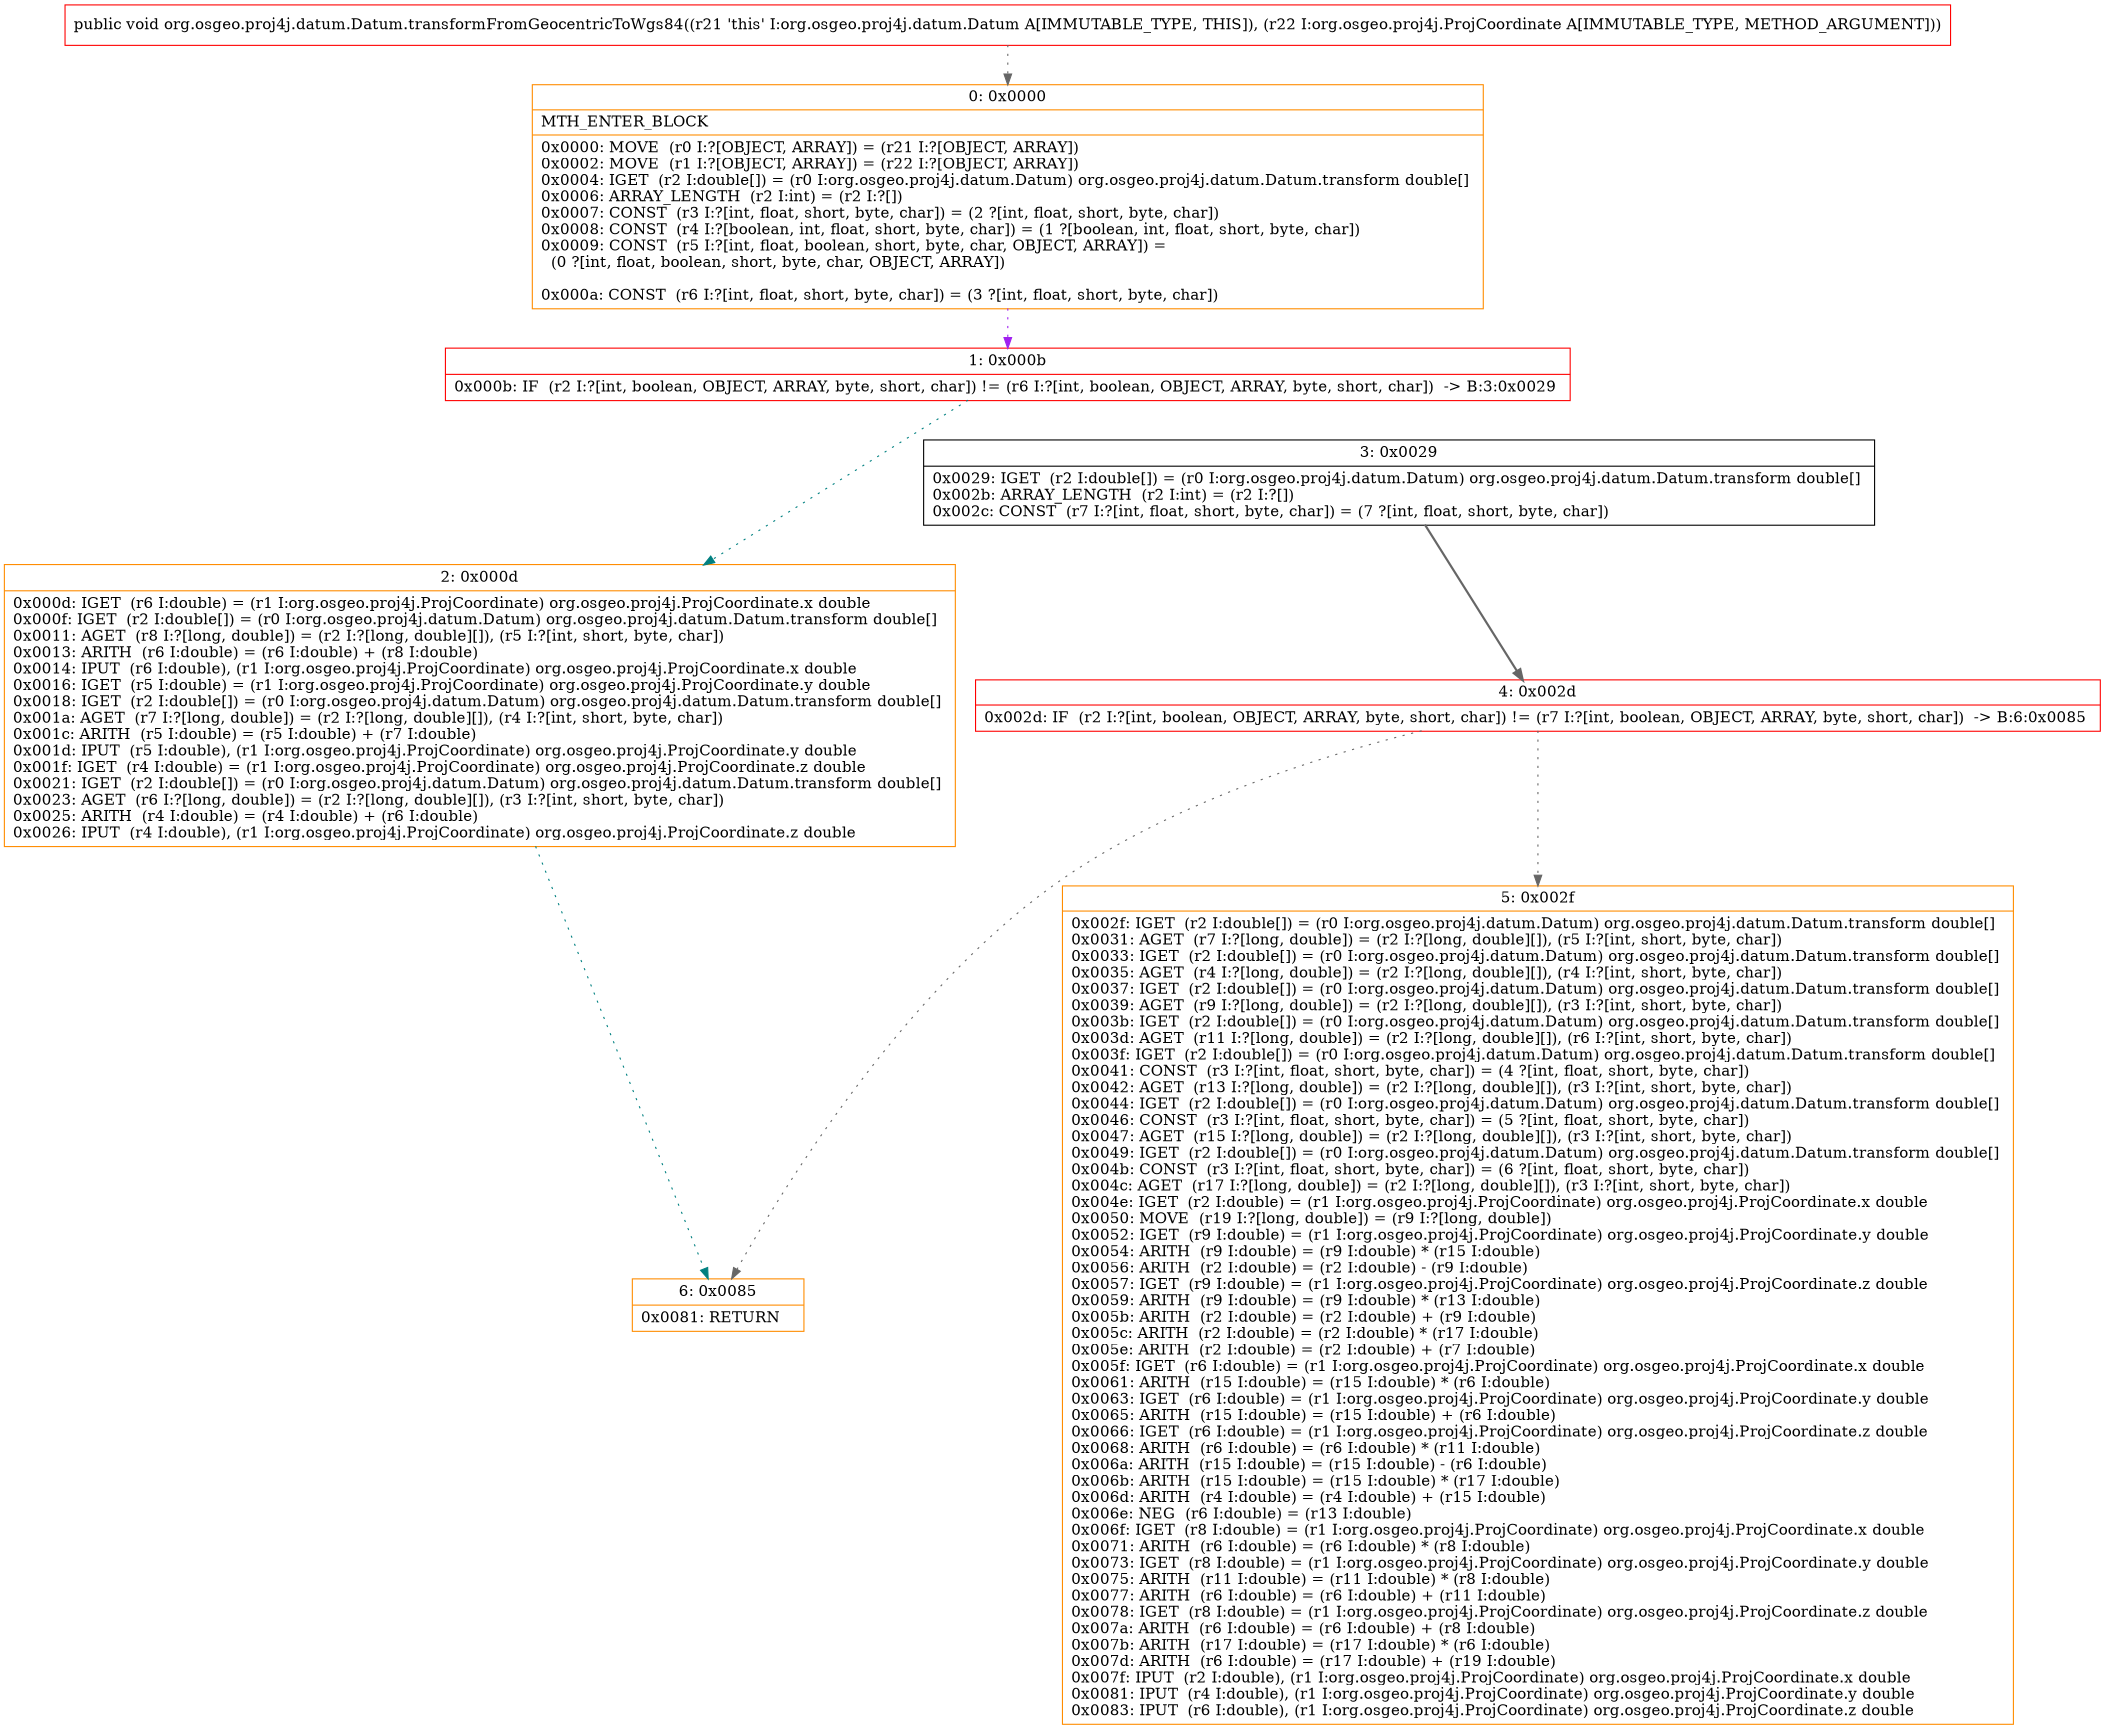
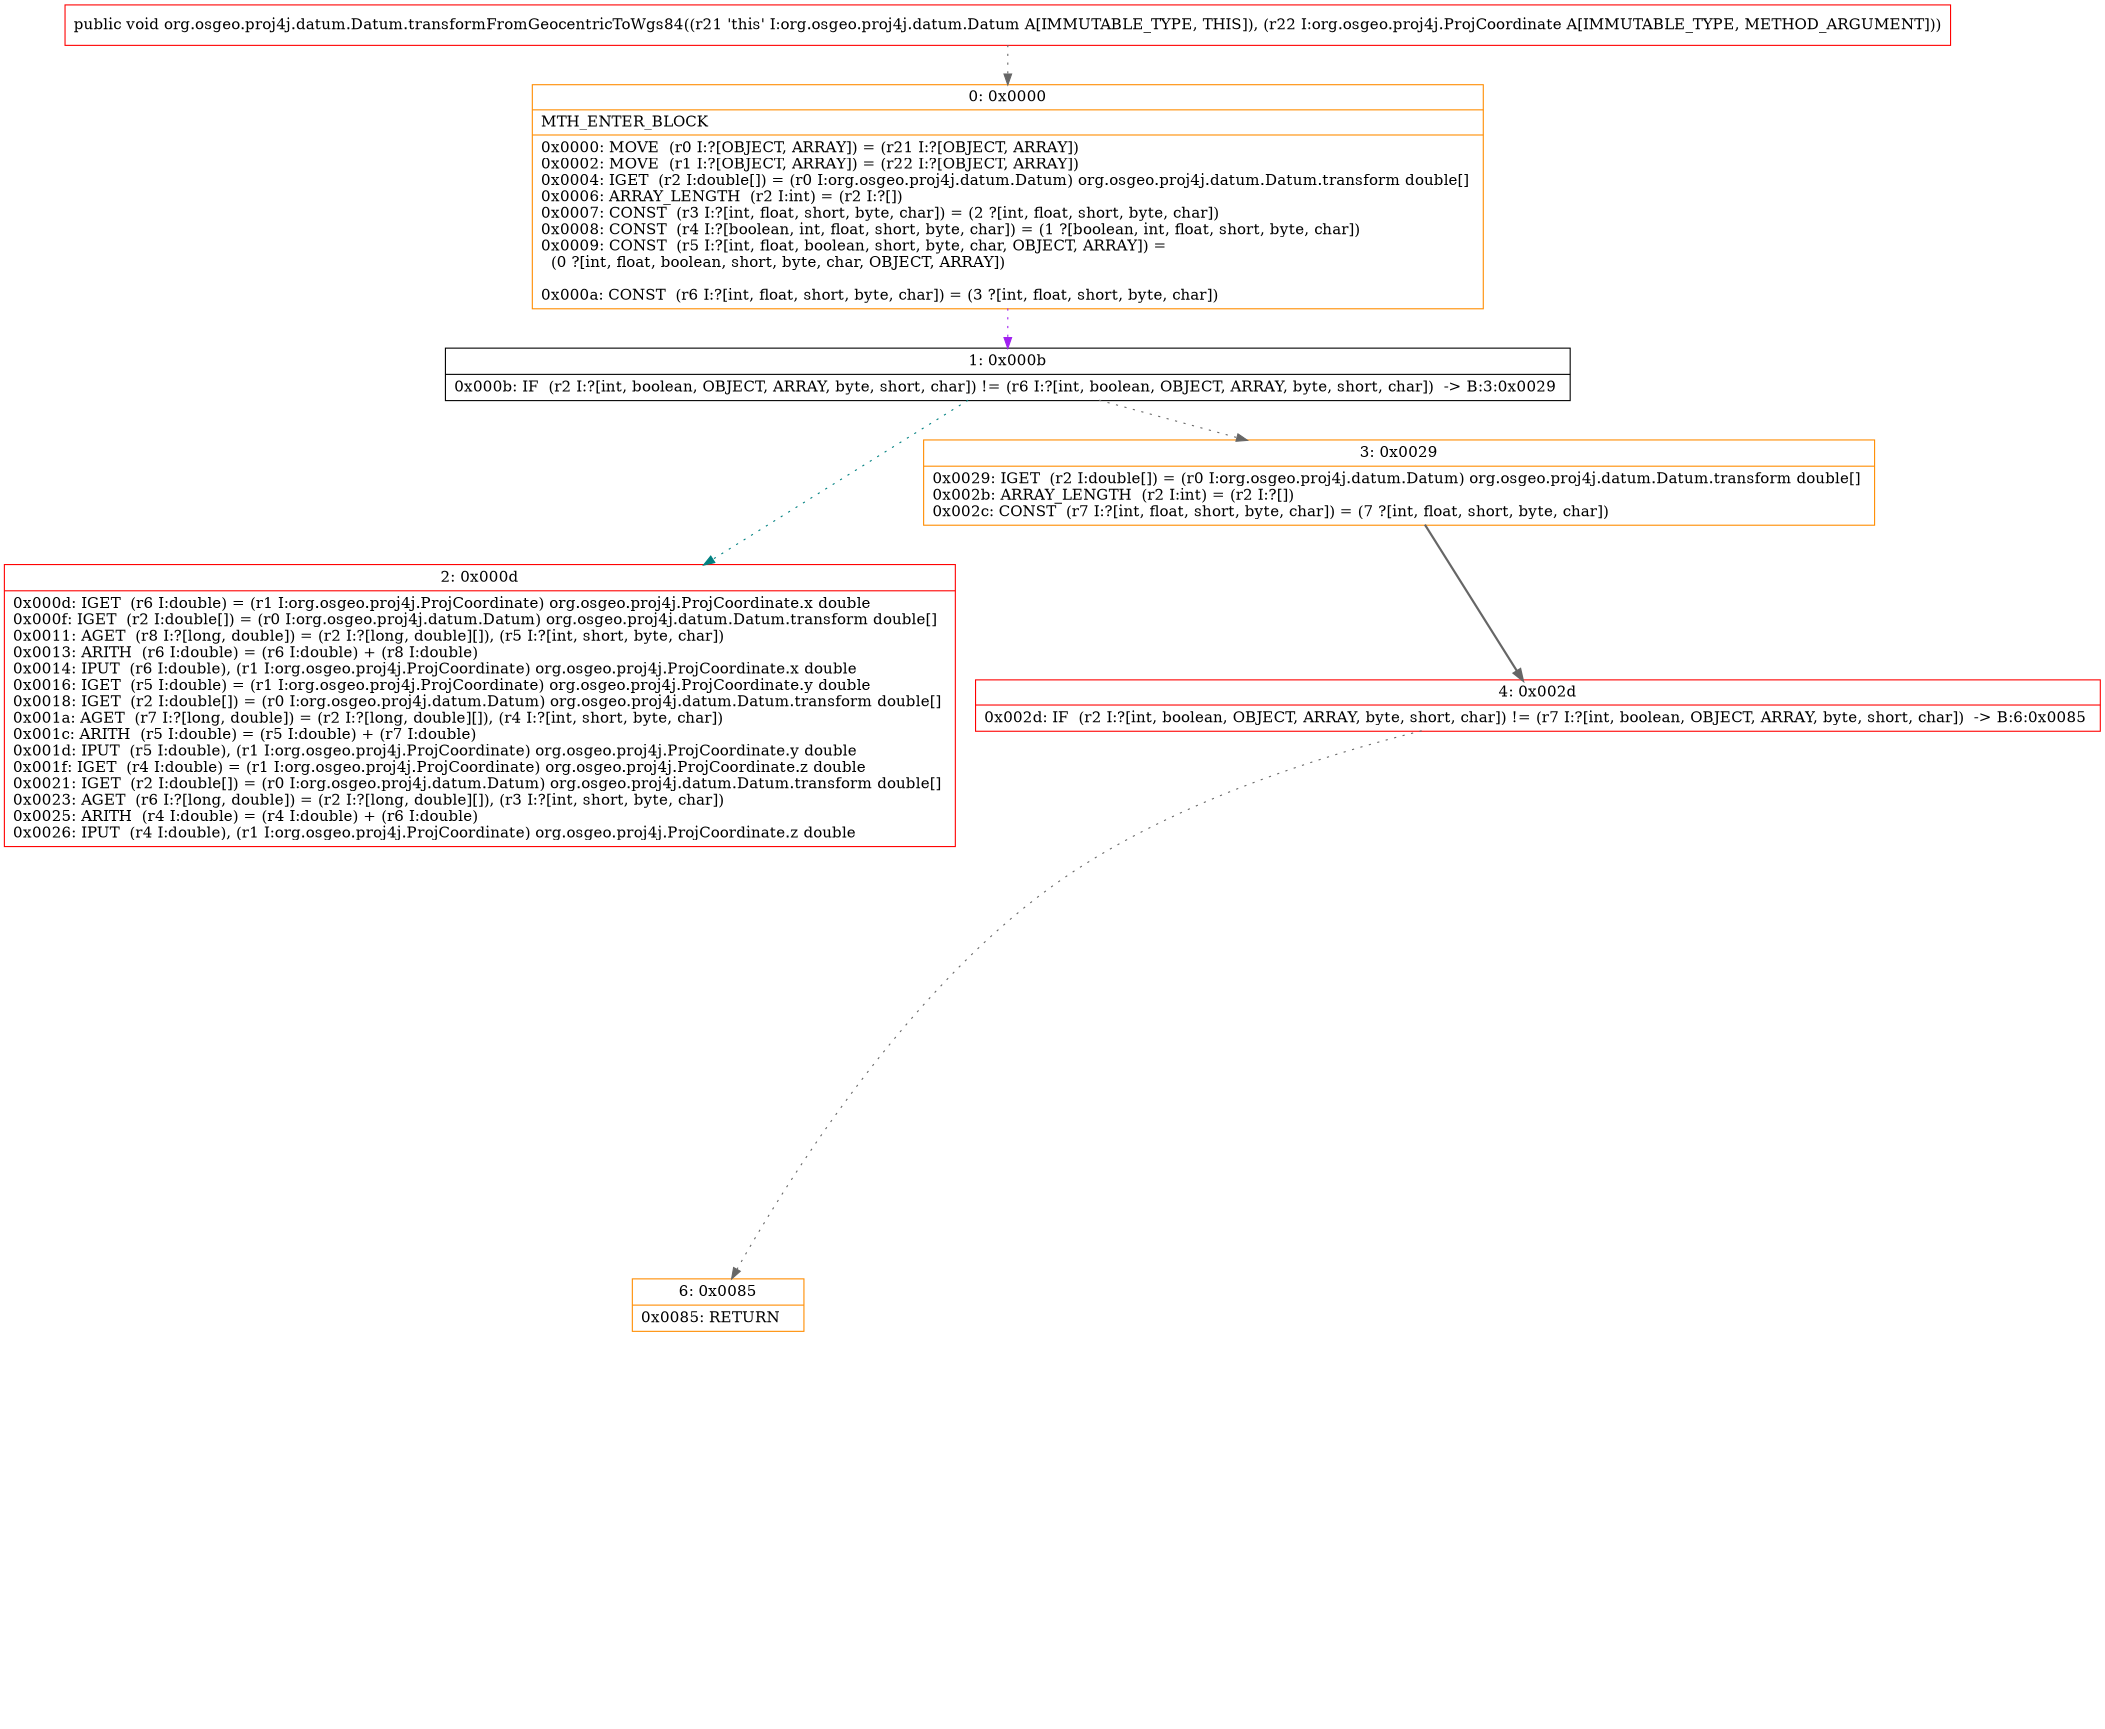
node "1: 0x000b": color red -> black
edge "1: 0x000b" -> "3: 0x0029": added
node "3: 0x0029": color black -> darkorange
node "2: 0x000d": color darkorange -> red
edge "2: 0x000d" -> "6: 0x0085": removed
node "5: 0x002f": removed
node "6: 0x0085": text "0x0081: RETURN" -> "0x0085: RETURN"
